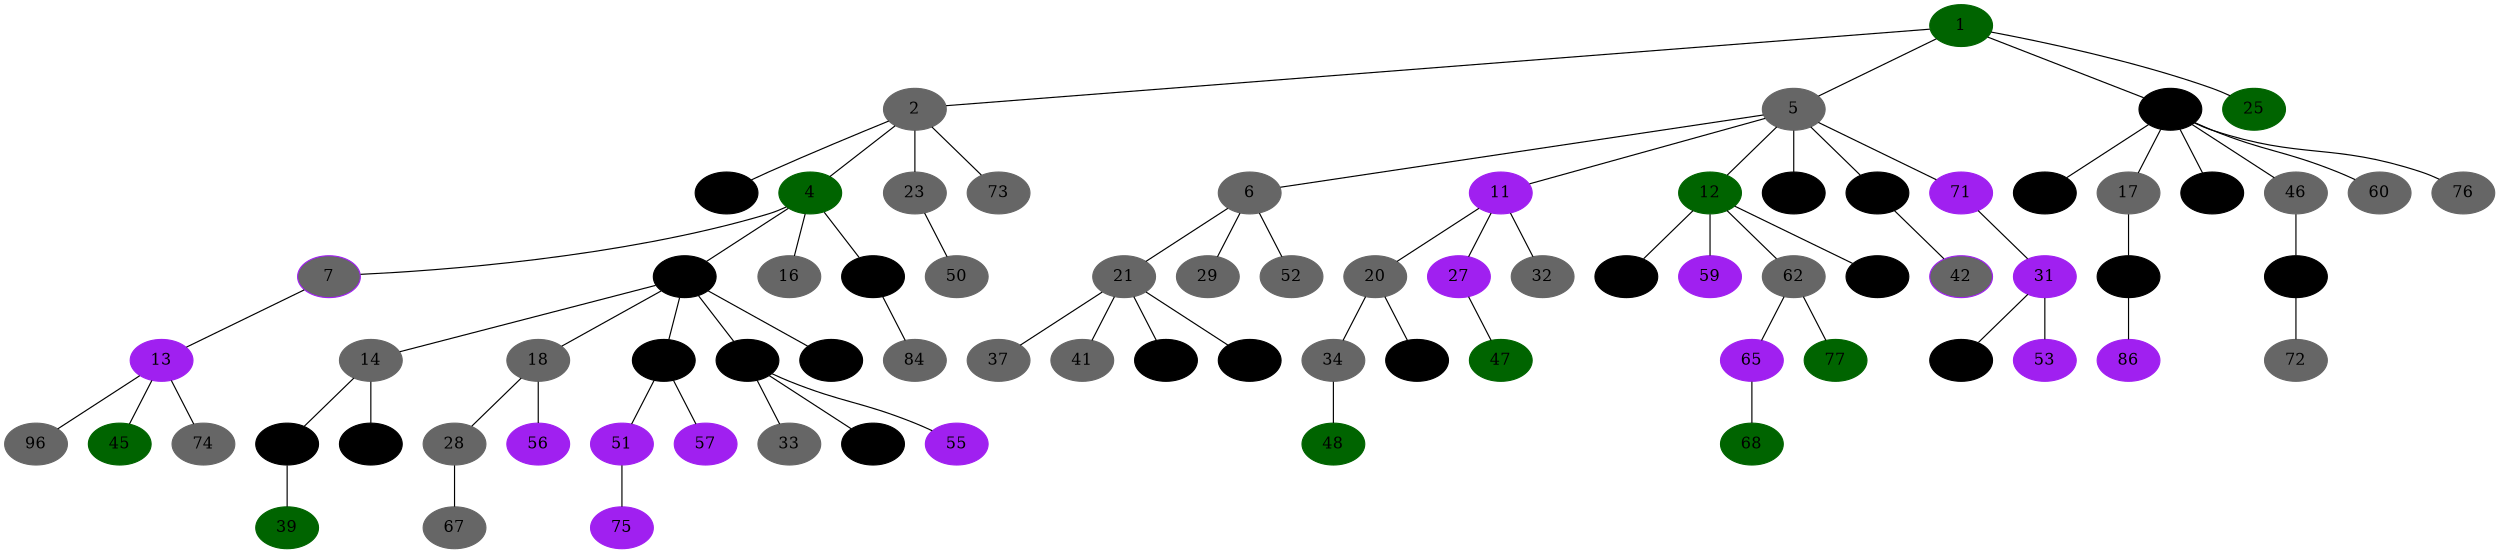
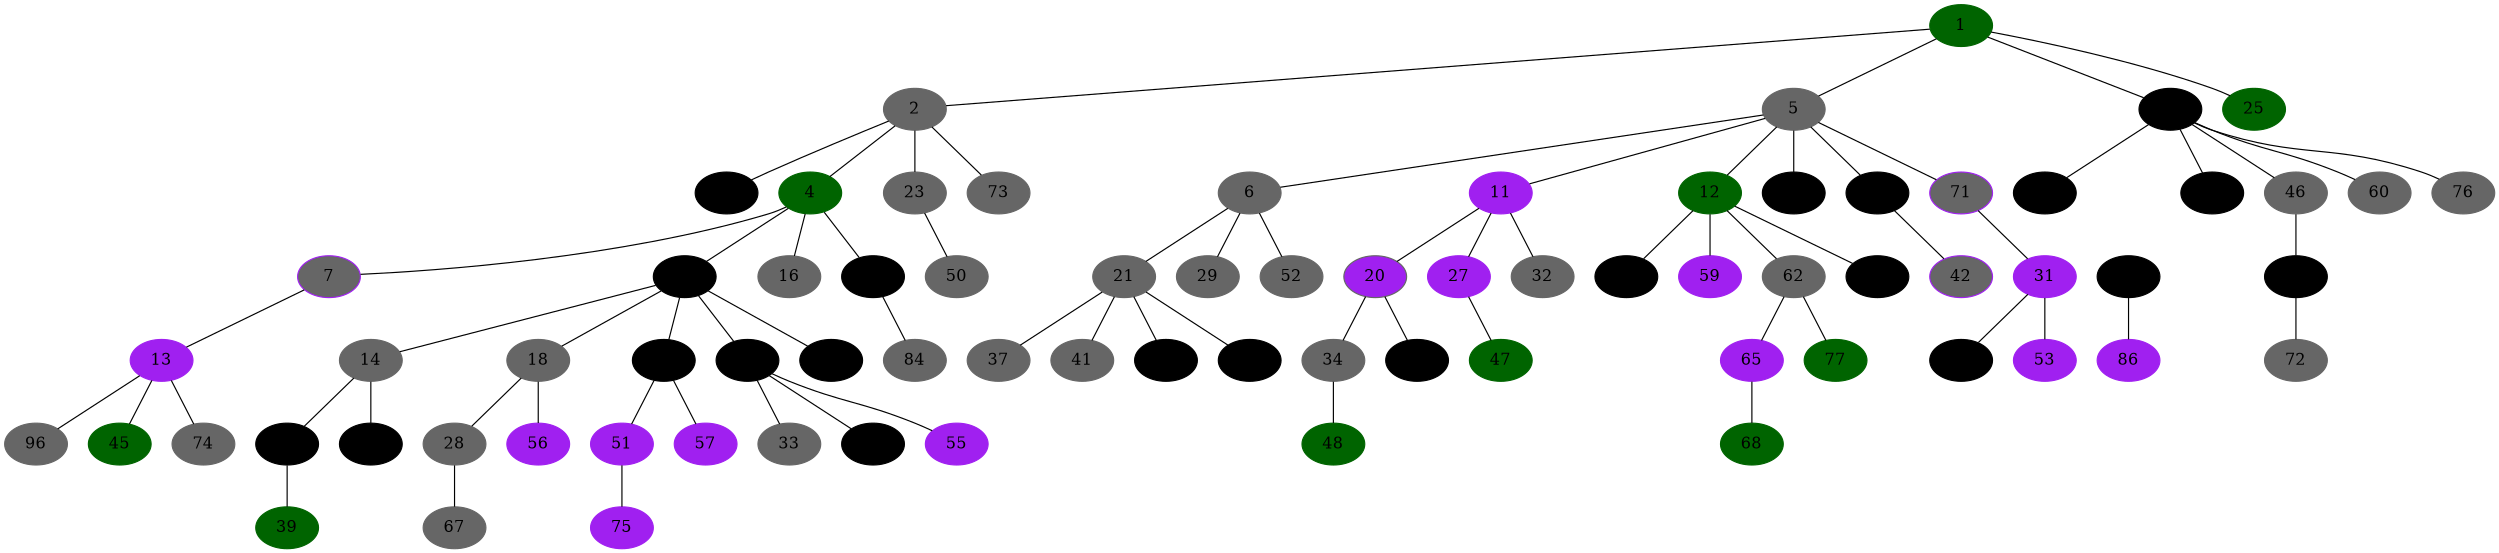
node "71": fillcolor purple -> gray40
node "17": removed
node "20": fillcolor gray40 -> purple
